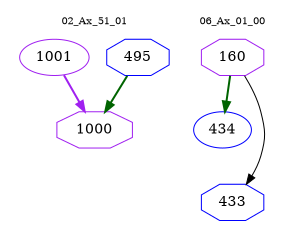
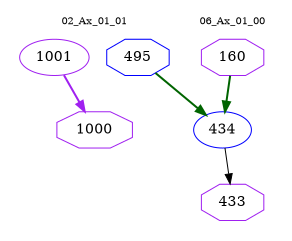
cluster "02_Ax_51_01": label "02_Ax_51_01" -> "02_Ax_01_01"
edge "495" -> "1000": now "495" -> "434"
edge "160" -> "433": now "434" -> "433"
node "433": color blue -> purple
